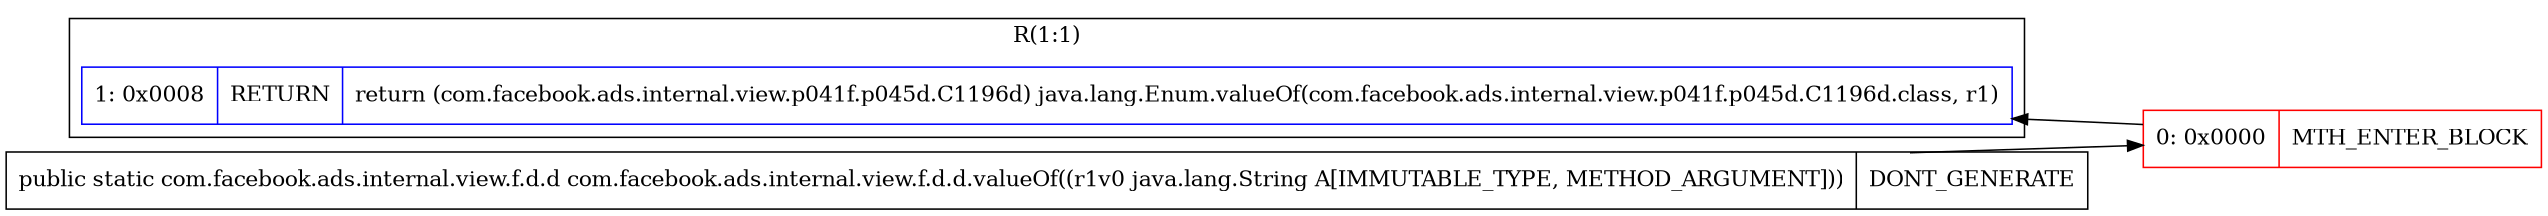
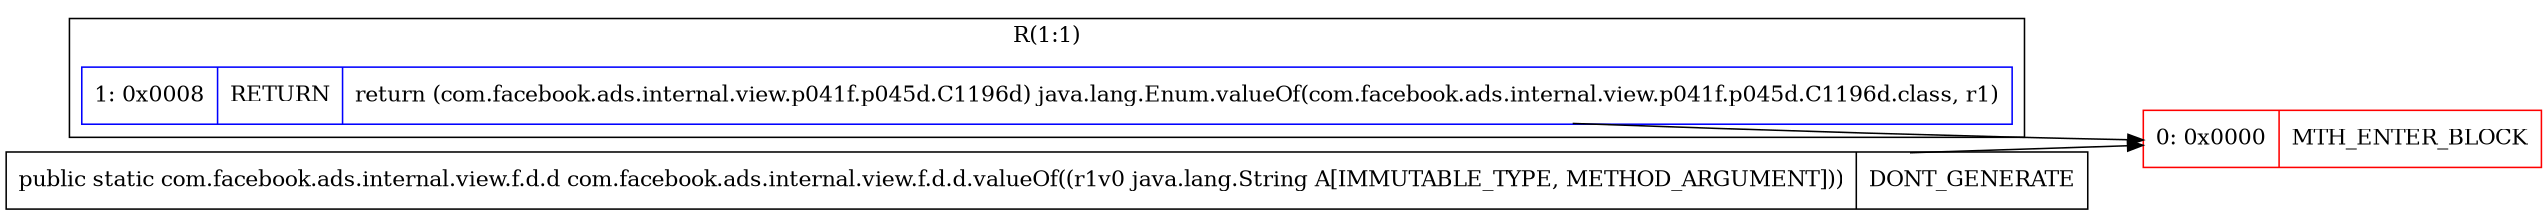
edge "0: 0x0000" -> "1: 0x0008": reversed
